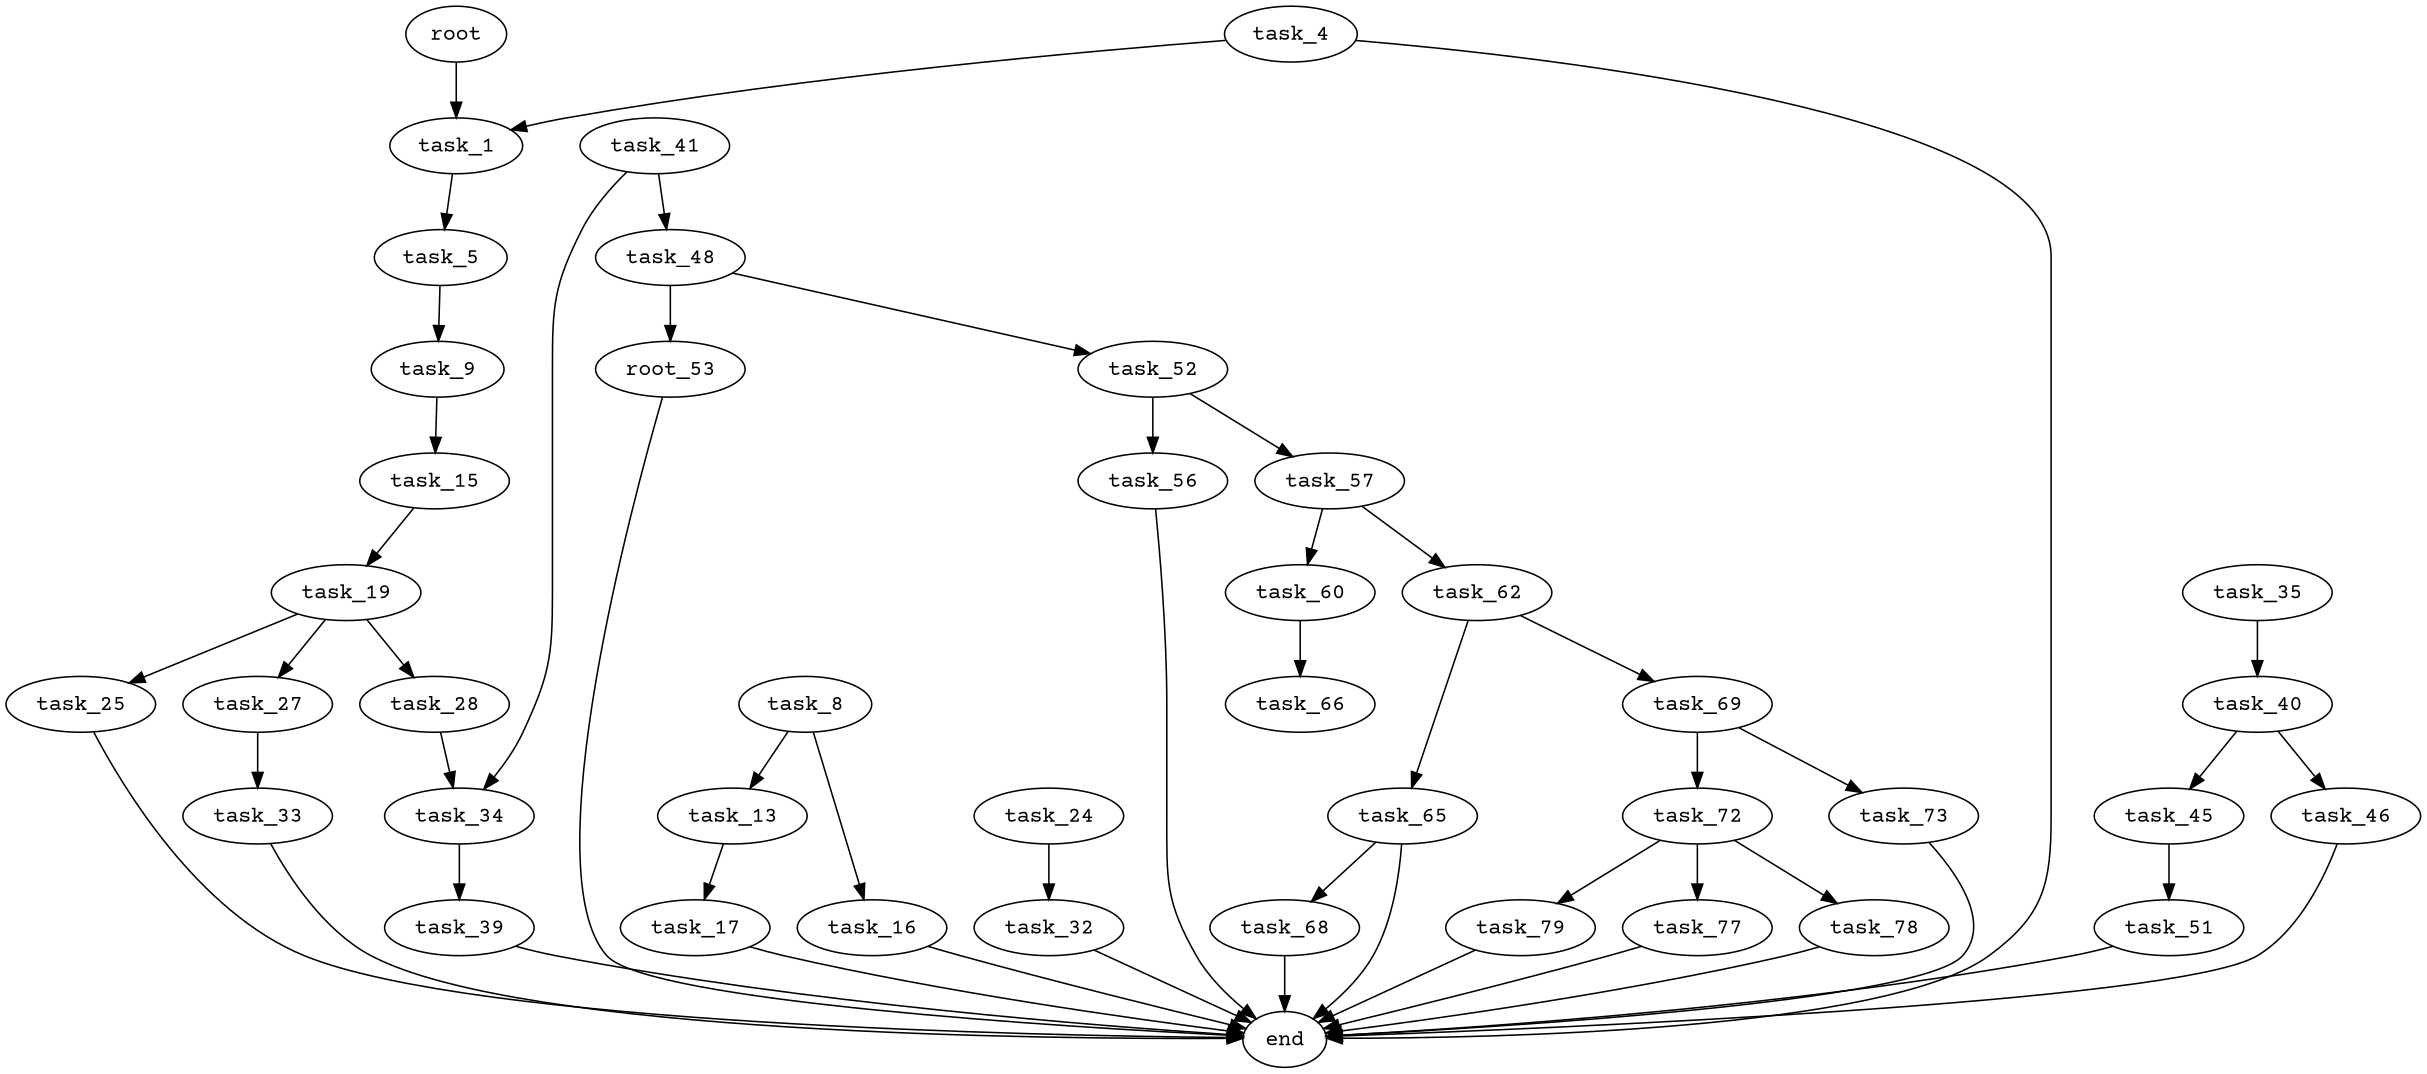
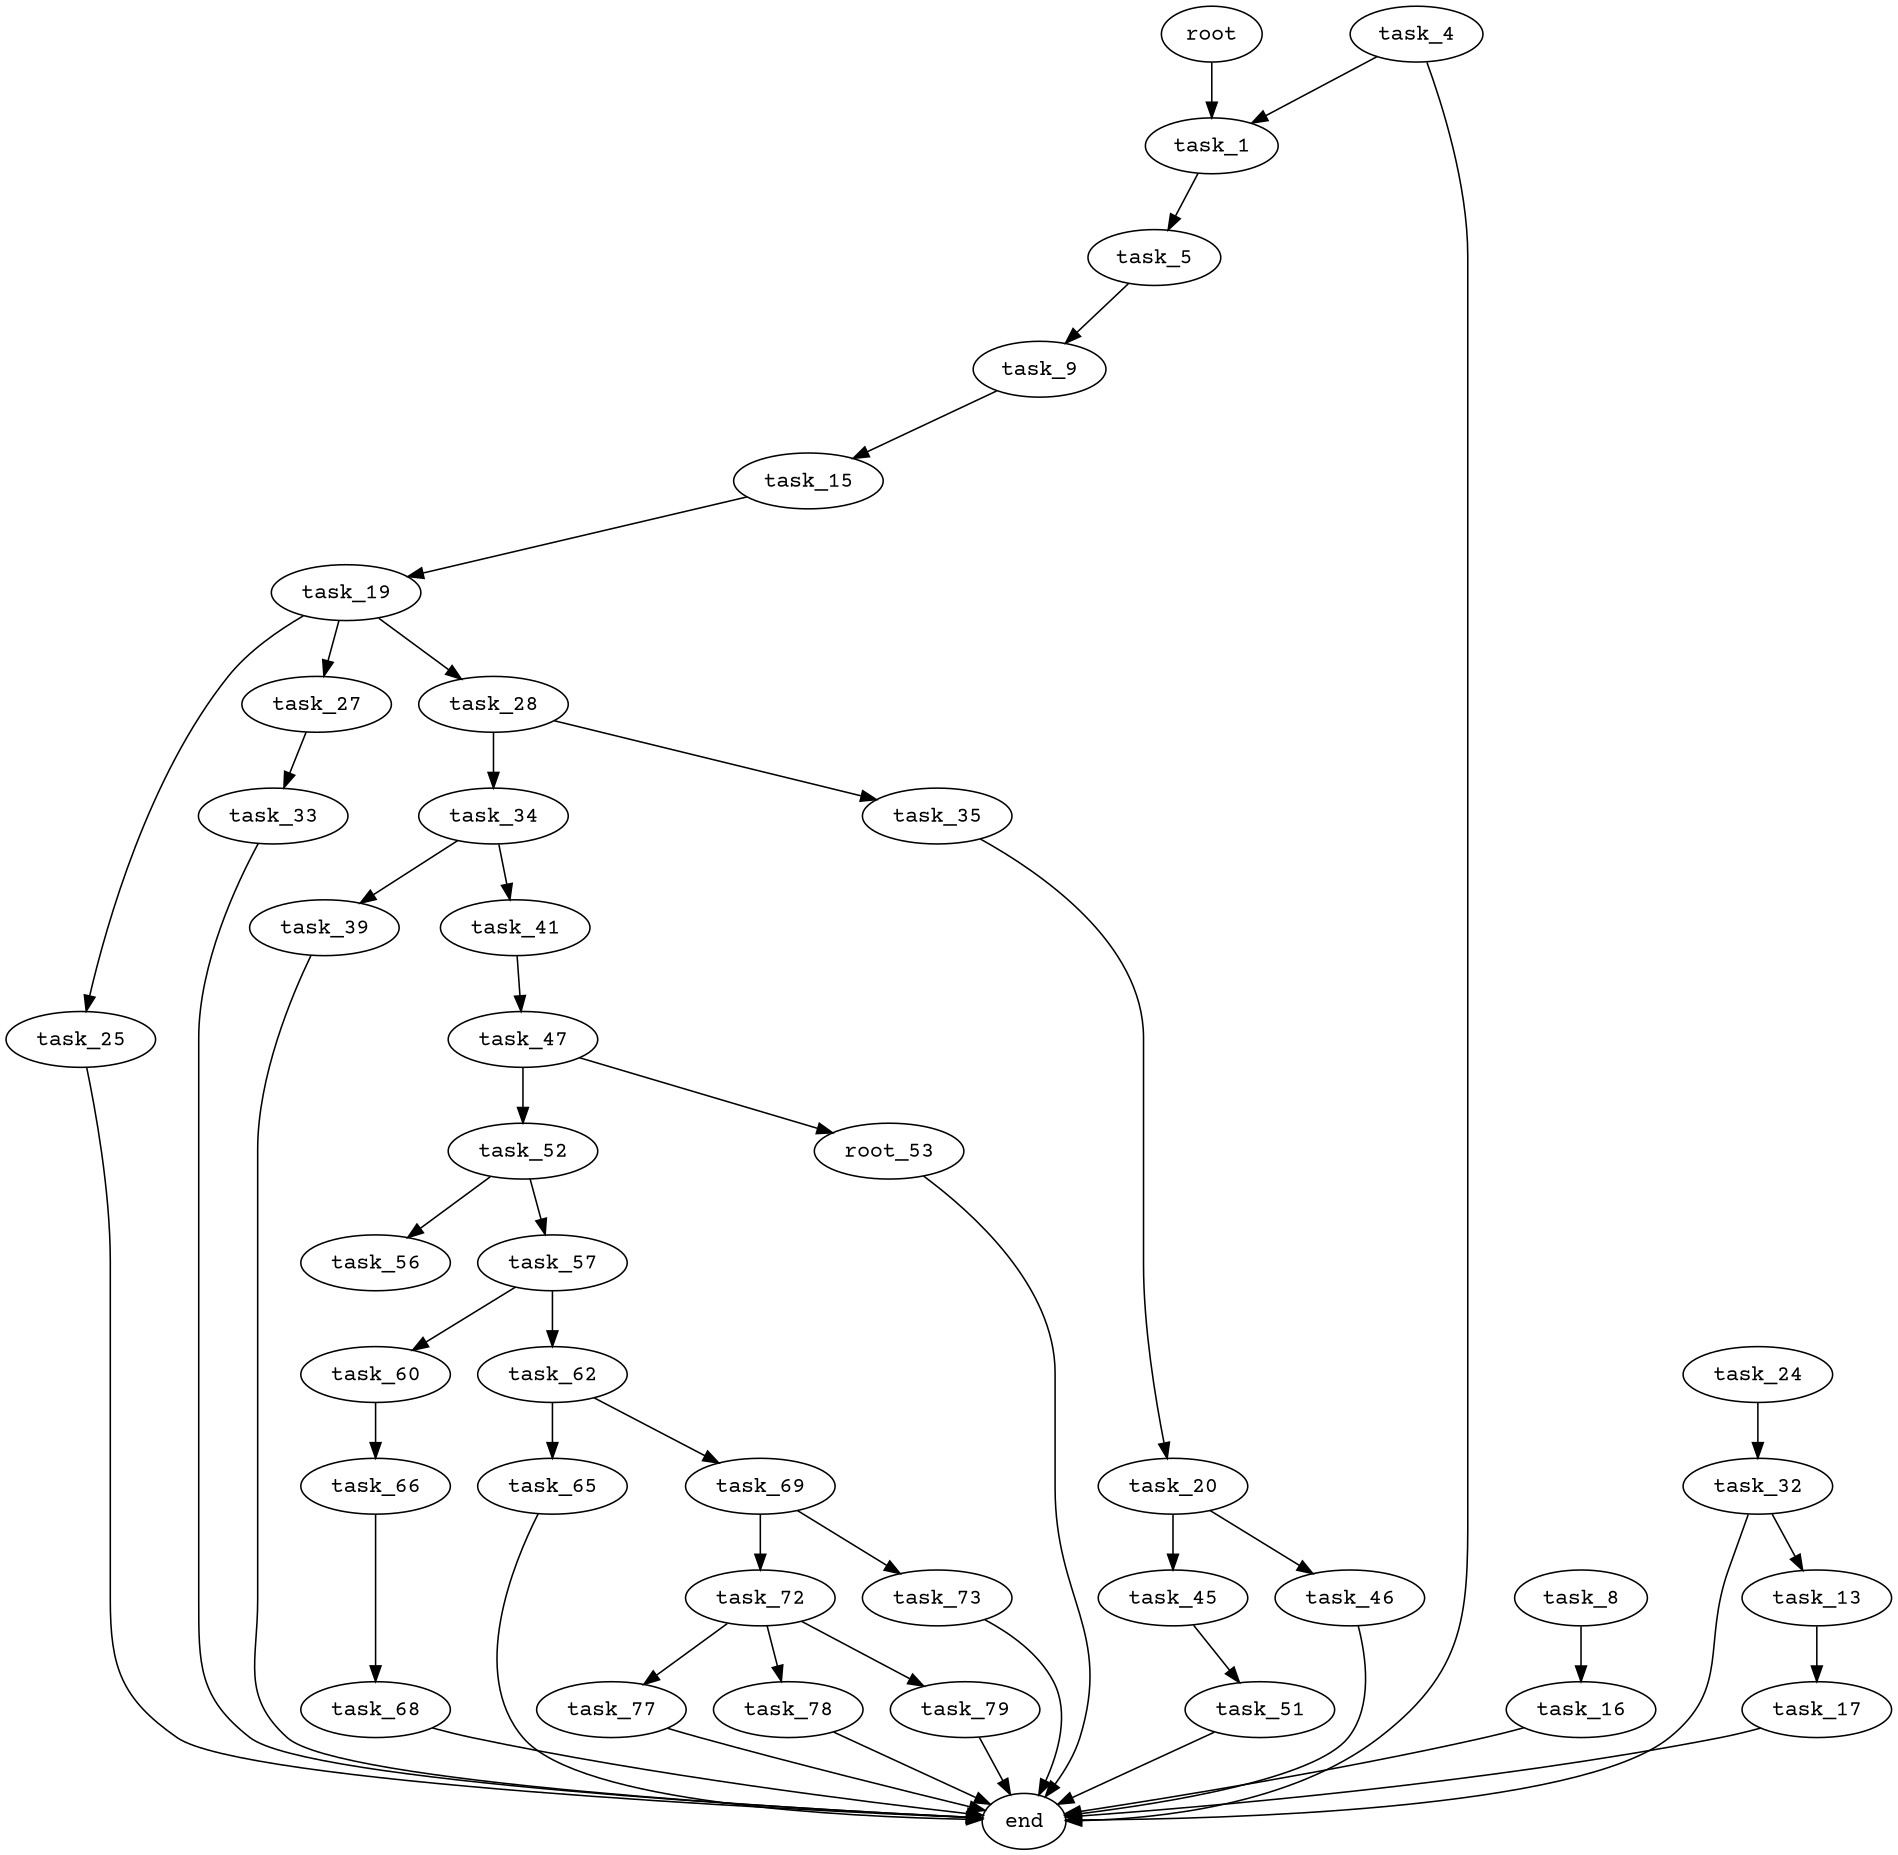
node "task_48": label "task_48" -> "task_47"
edge "task_41" -> "task_34": reversed
node "task_40": label "task_40" -> "task_20"
edge "task_8" -> "task_13": now "task_32" -> "task_13"
edge "task_28" -> "task_35": added
edge "task_56" -> "end": removed
edge "task_65" -> "task_68": now "task_66" -> "task_68"
